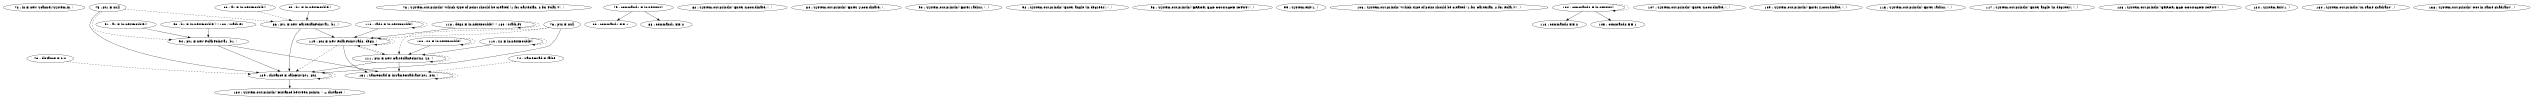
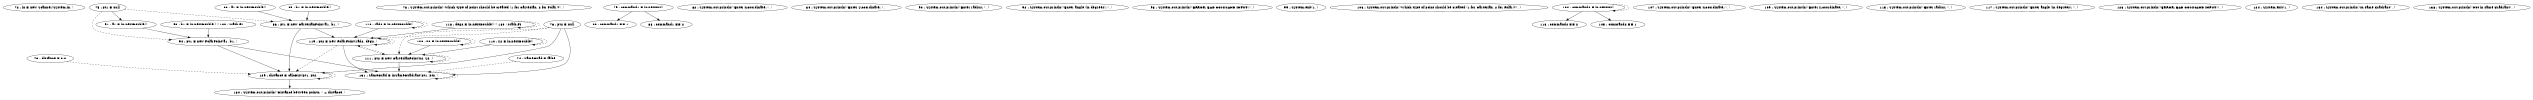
edge "83 : a1 = in.nextDouble()" -> "86 : pt1 = new CartesianPoint(a1, b1, )": style dashed -> solid
edge "75 : pt1 = null" -> "129 : distance = calcDist(pt1, pt2, )": now "75 : pt1 = null" -> "91 : a1 = in.nextDouble()"
edge "111 : pt2 = new CartesianPoint(x2, y2, )" -> "129 : distance = calcDist(pt1, pt2, )": removed
edge "76 : pt2 = null" -> "131 : SameQuad = inSameQuadrant(pt1, pt2, )": added
